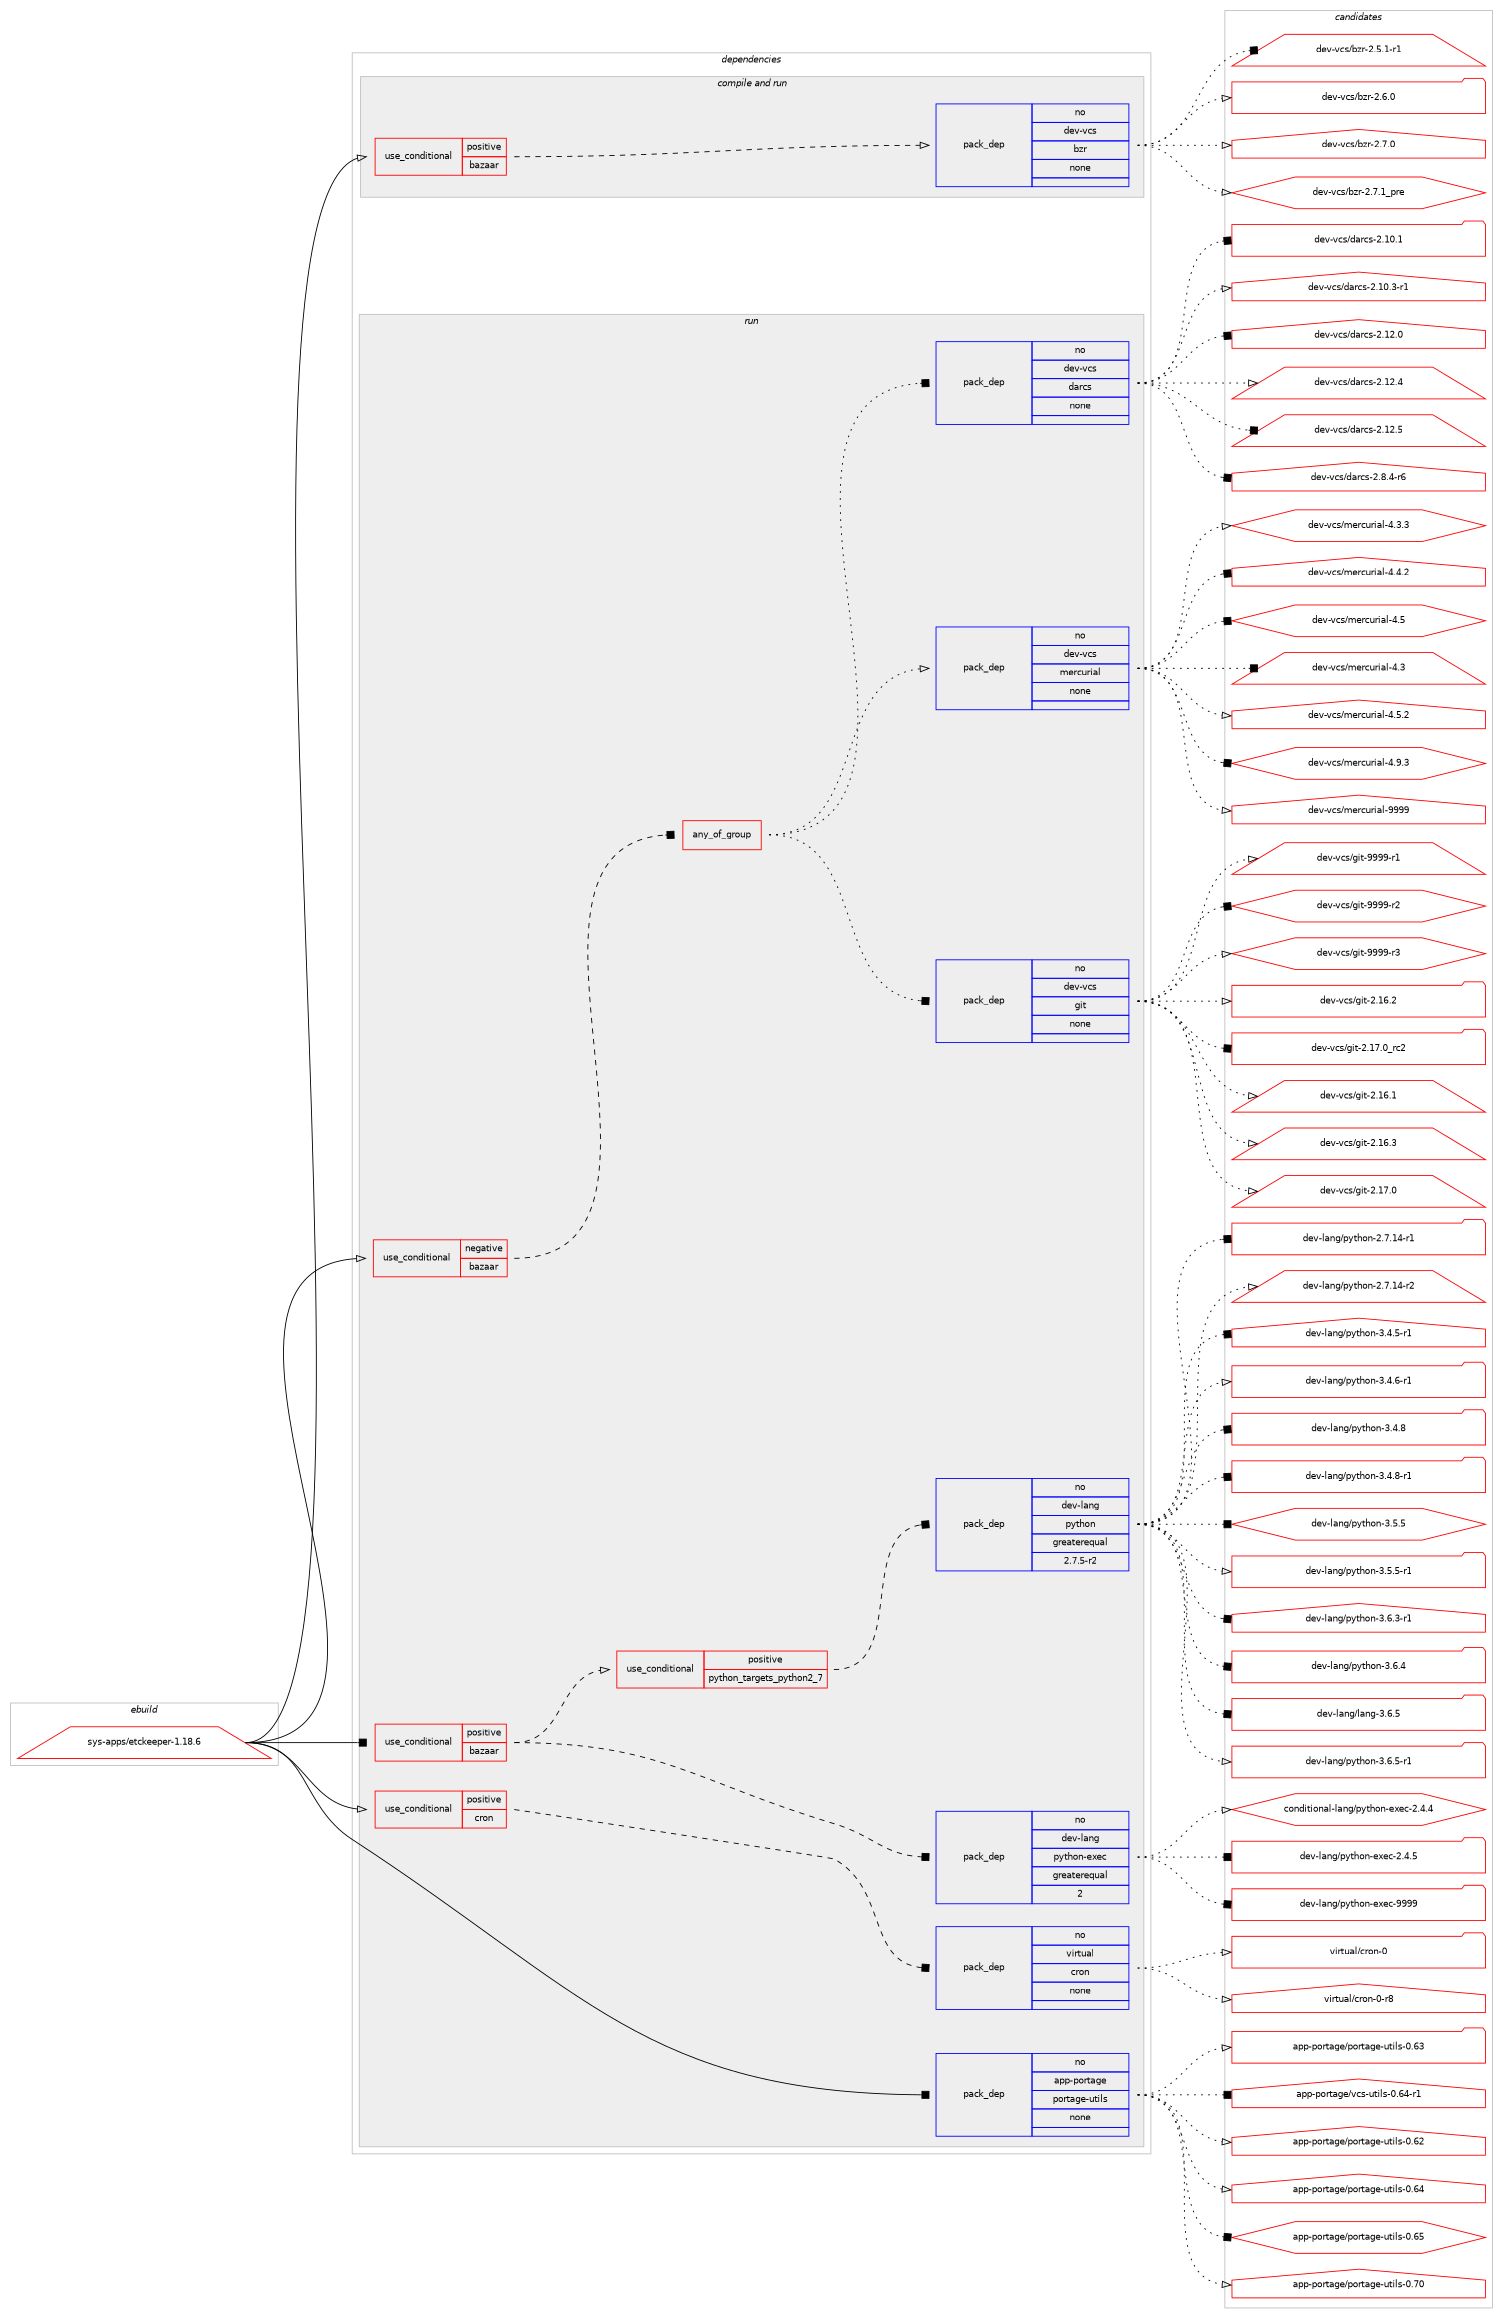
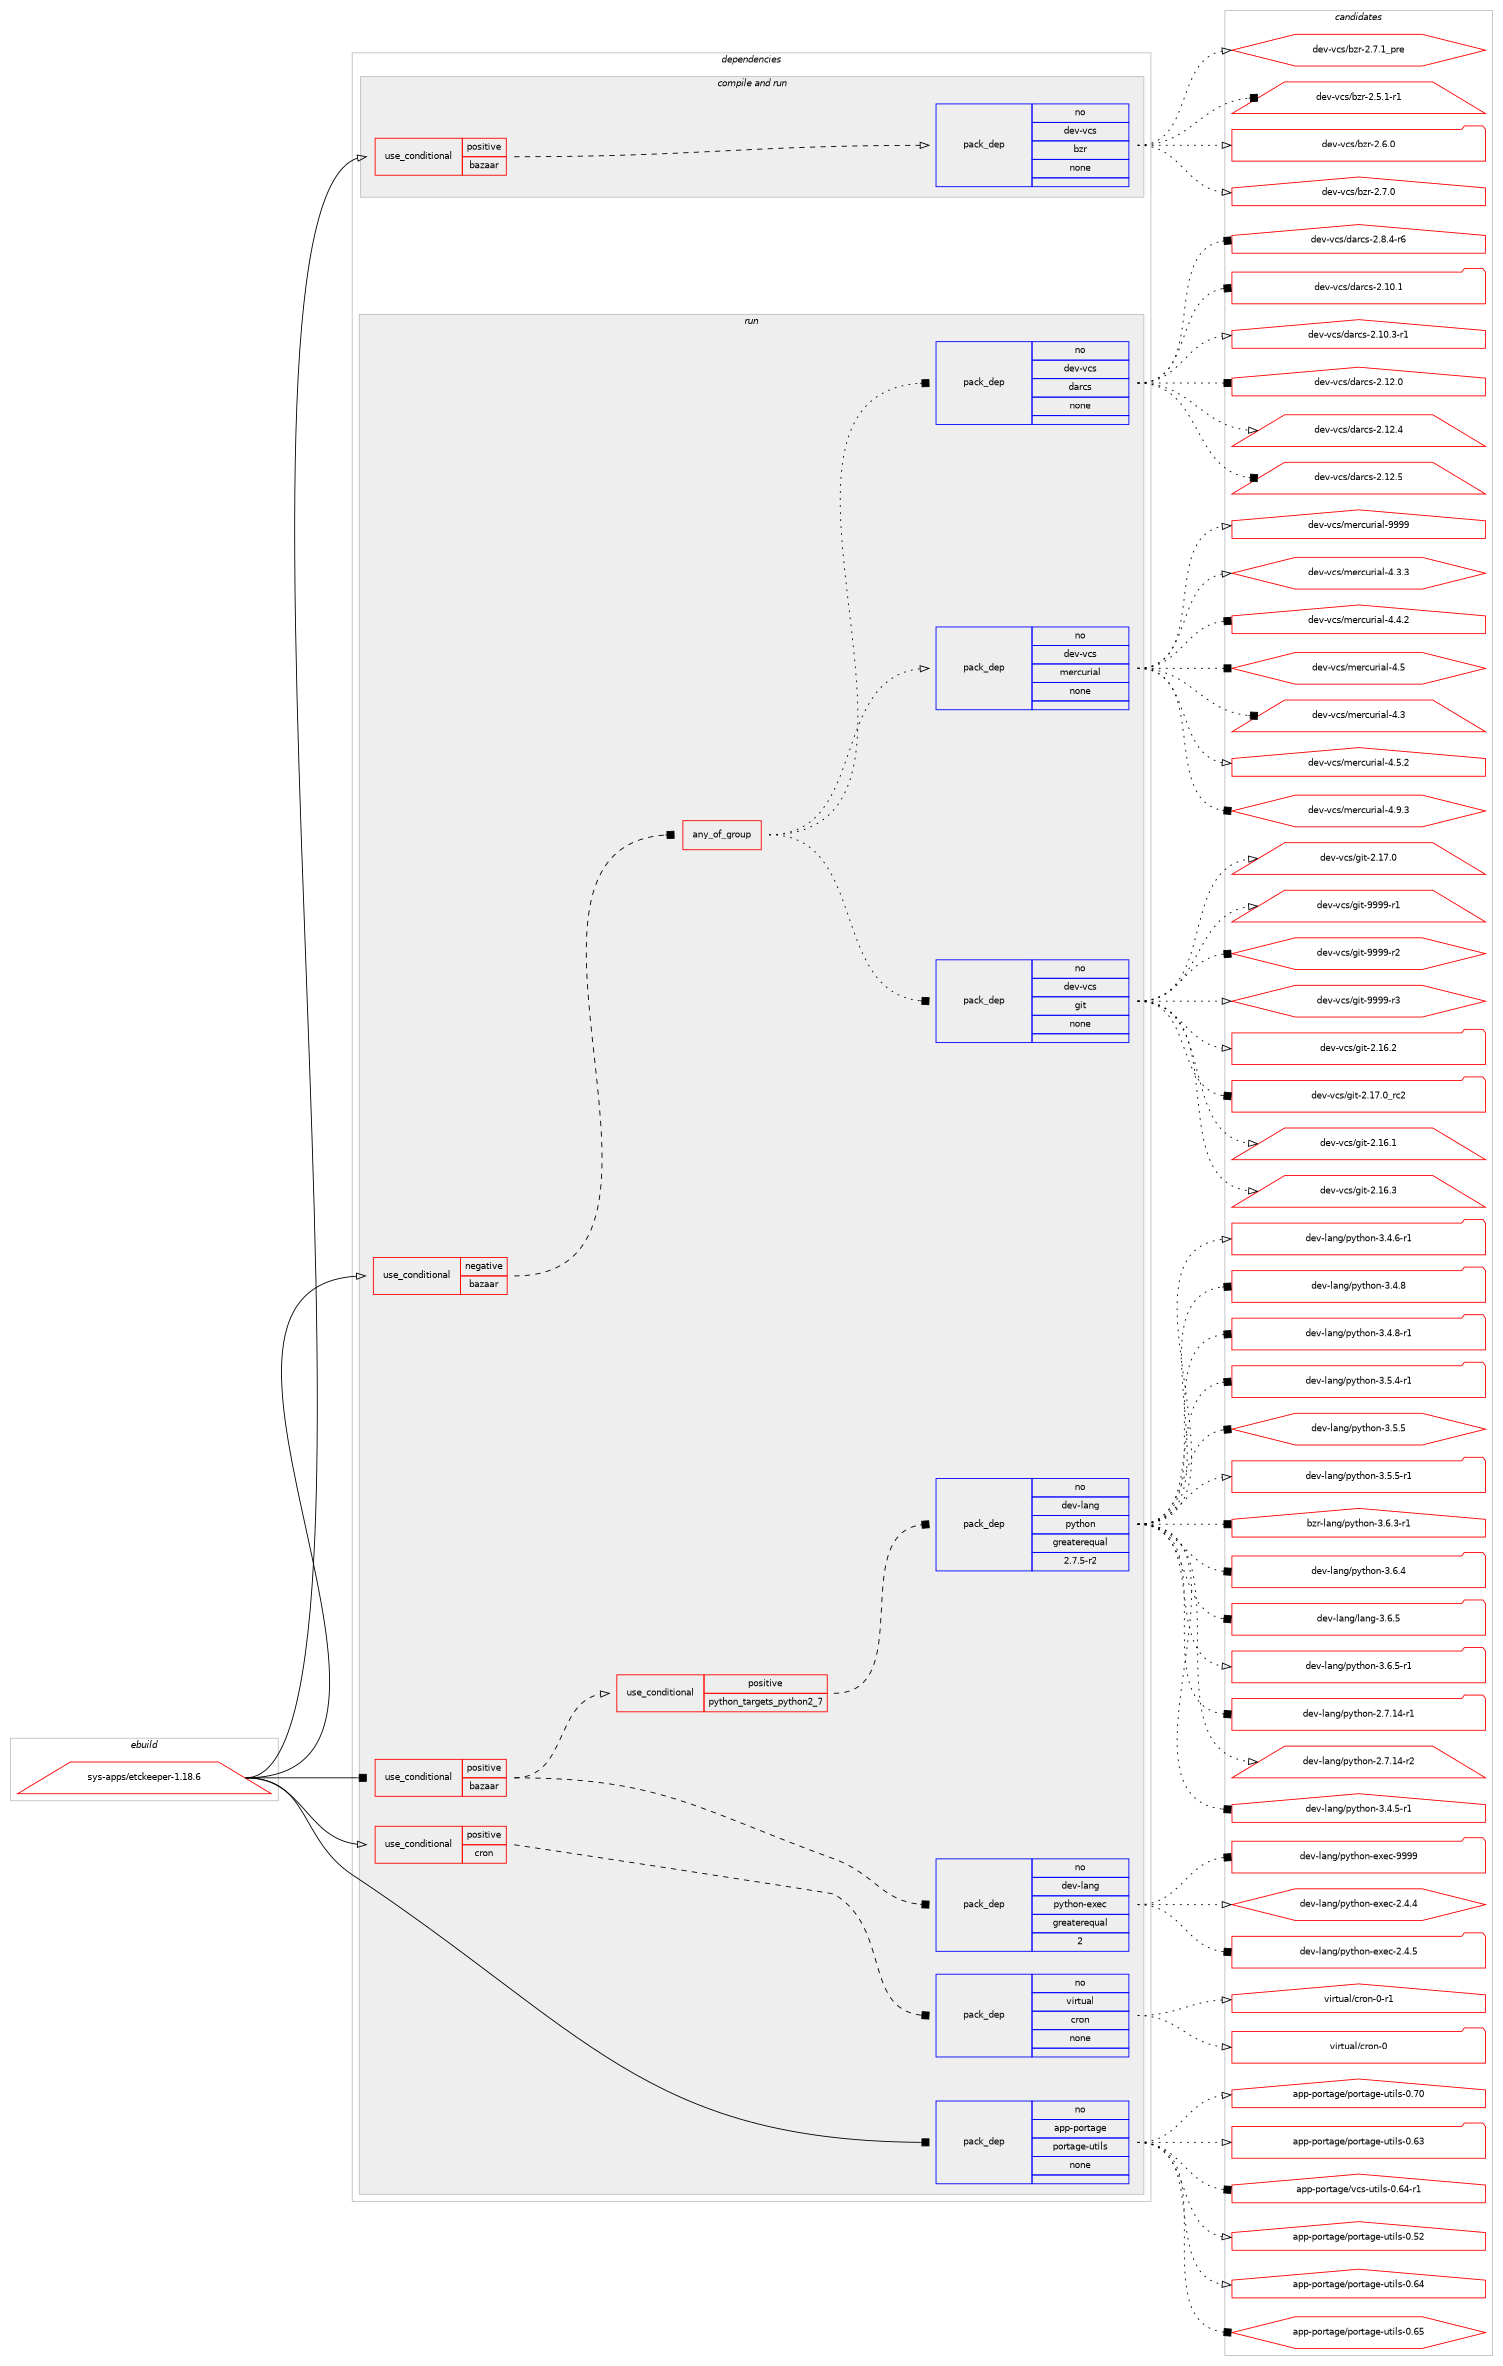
node "dev-lang/python-3.5.4-r1": added
node "dev-lang/python-3.6.3-r1": label "dev-lang/python-3.6.3-r1" -> "bzr-lang/python-3.6.3-r1"
node "conditional-lang/python-exec-2.4.4": label "conditional-lang/python-exec-2.4.4" -> "dev-lang/python-exec-2.4.4"
node "virtual/cron-0-r8": label "virtual/cron-0-r8" -> "virtual/cron-0-r1"
node "app-portage/portage-utils-0.62": label "app-portage/portage-utils-0.62" -> "app-portage/portage-utils-0.52"
